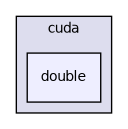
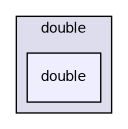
cluster "cuda": label "cuda" -> "double"
